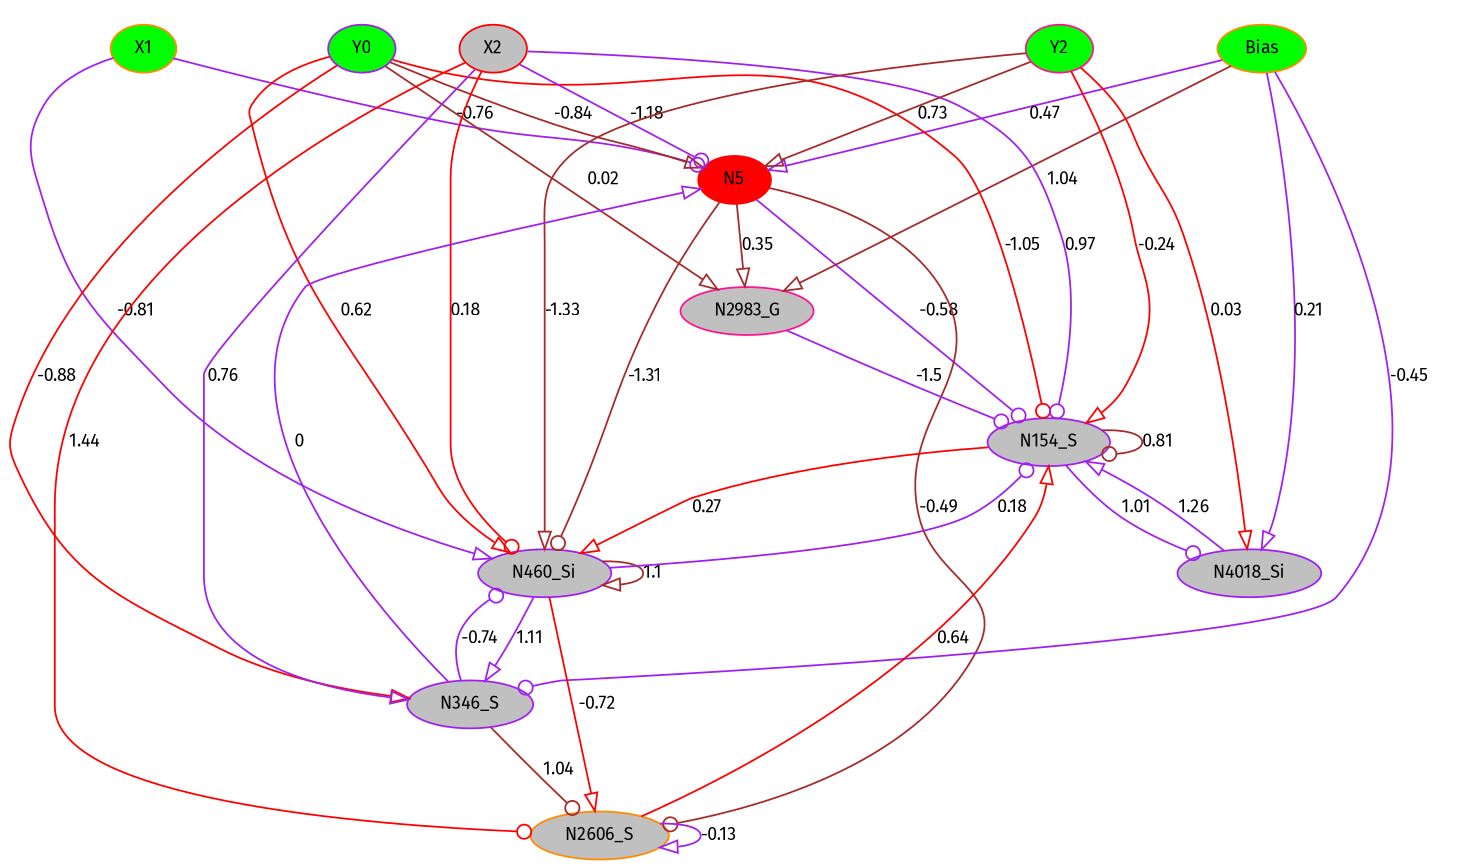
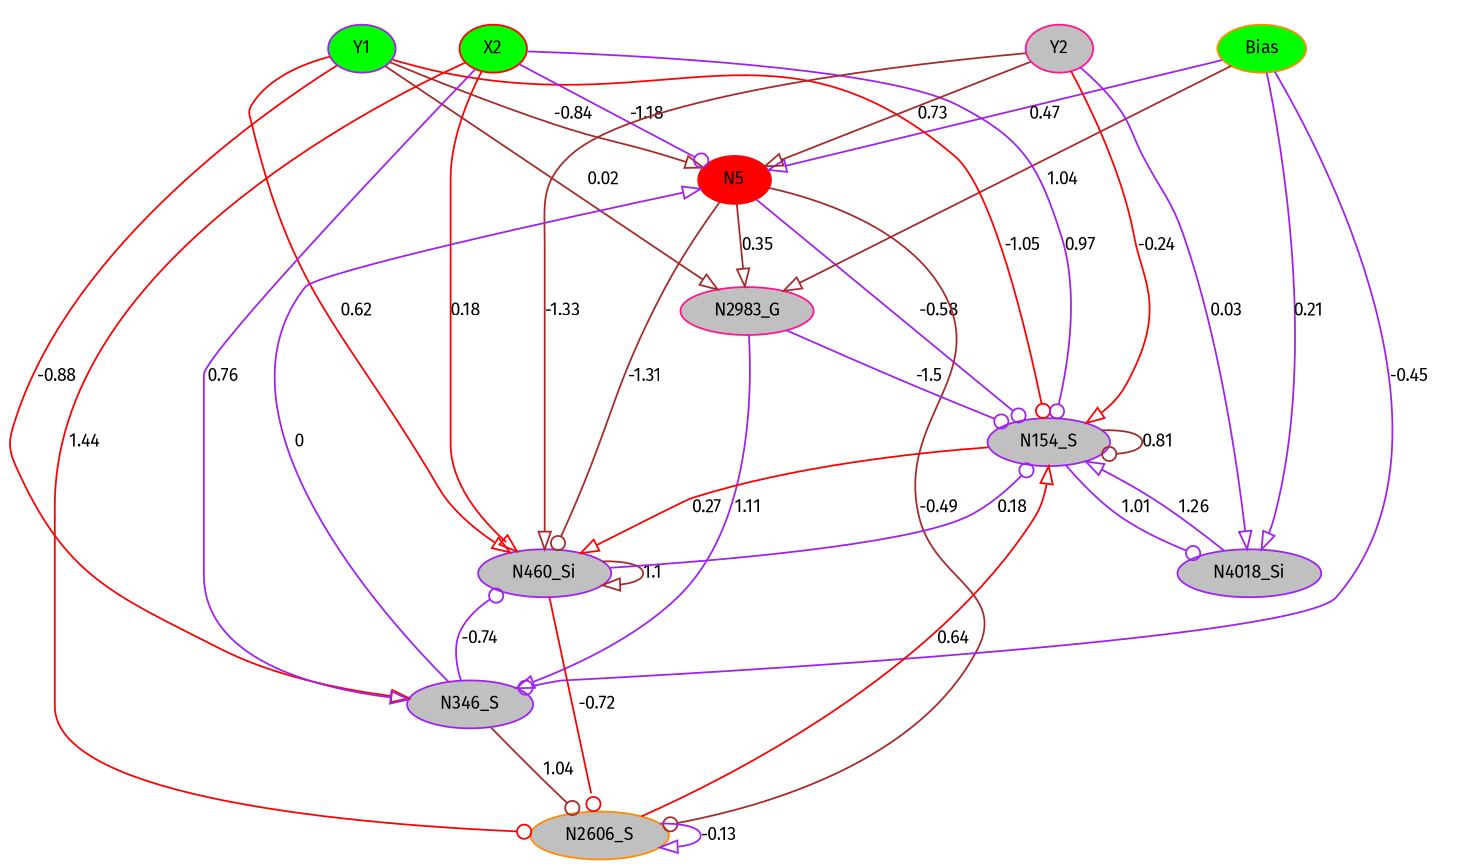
node "X1": removed
node "Y0": label "Y0" -> "Y1"
node "X2": fillcolor gray -> green
node "Y2": fillcolor green -> gray
edge "Y2" -> "N4018_Si": color red -> purple
edge "X2" -> "N460_Si": arrowhead odot -> onormal
edge "N460_Si" -> "N346_S": now "N2983_G" -> "N346_S"
edge "N460_Si" -> "N2606_S": arrowhead onormal -> odot
